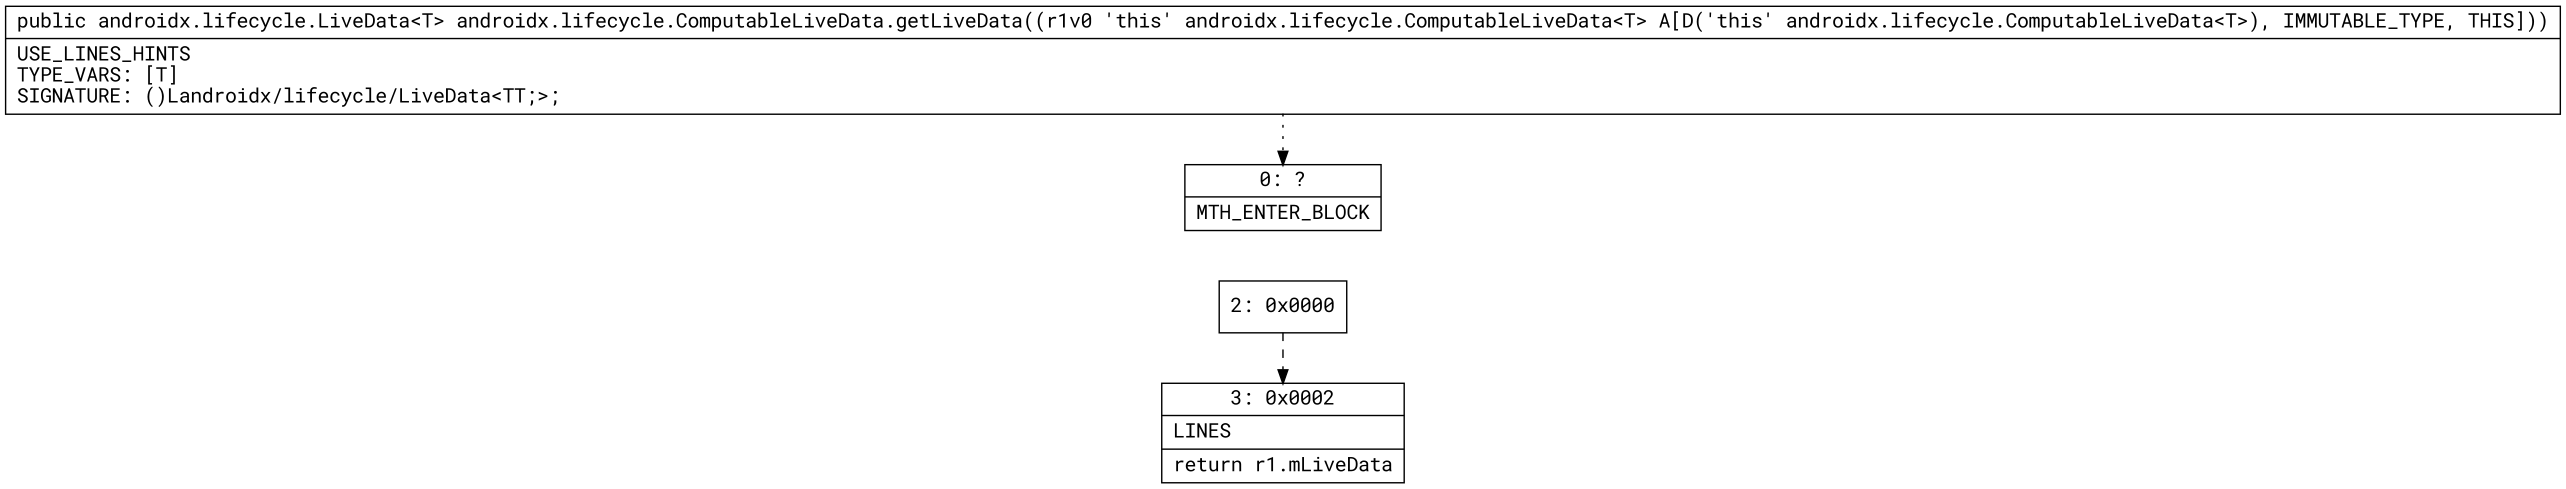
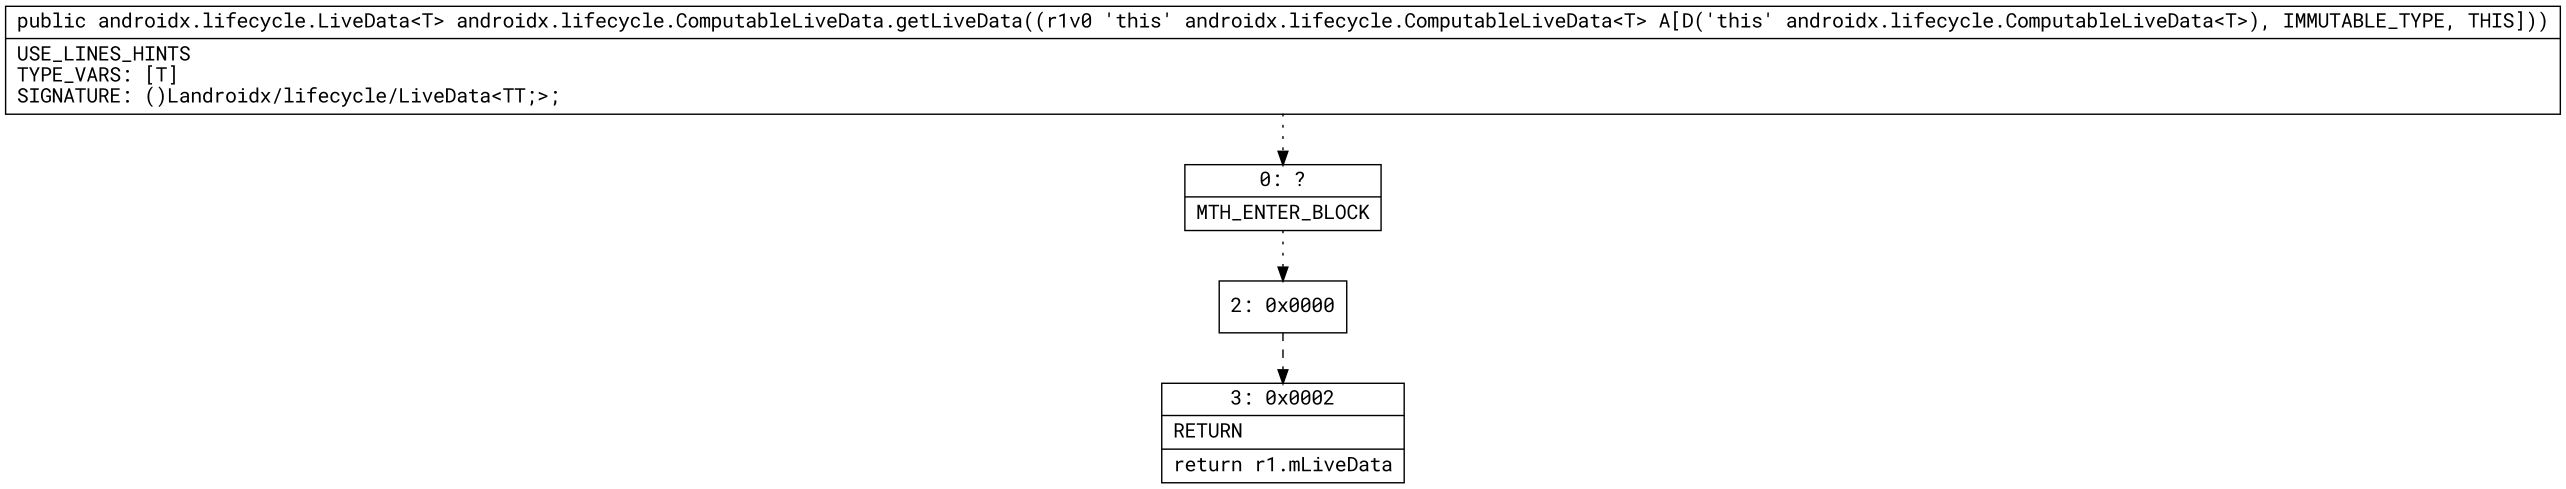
edge "0: ?" -> "2: 0x0000": added
node "3: 0x0002": text "LINES" -> "RETURN"
